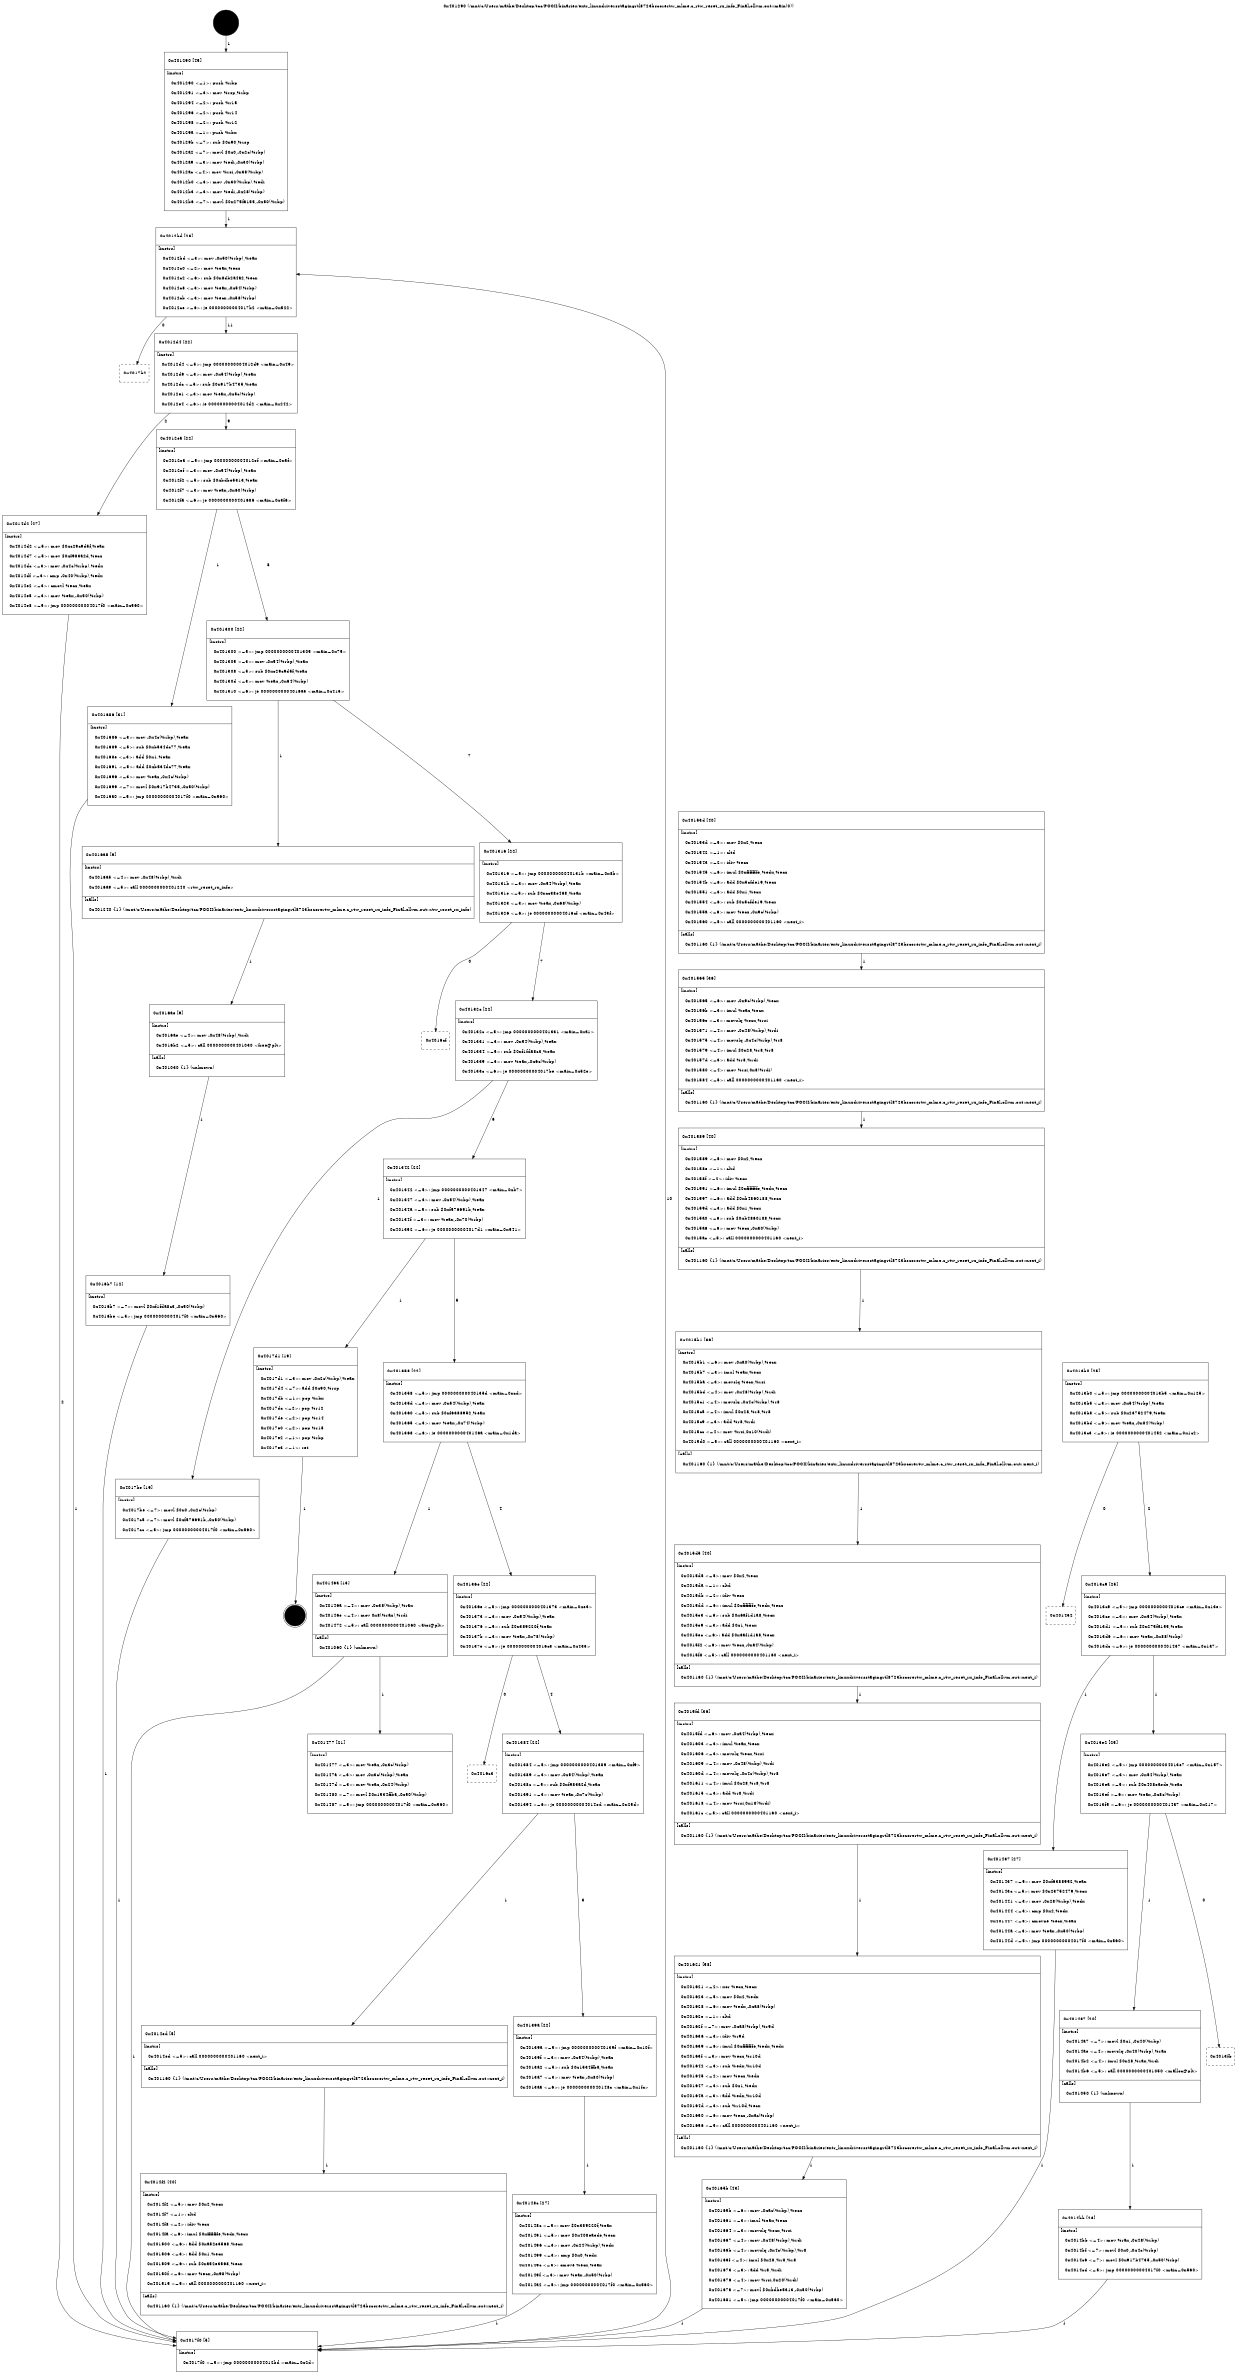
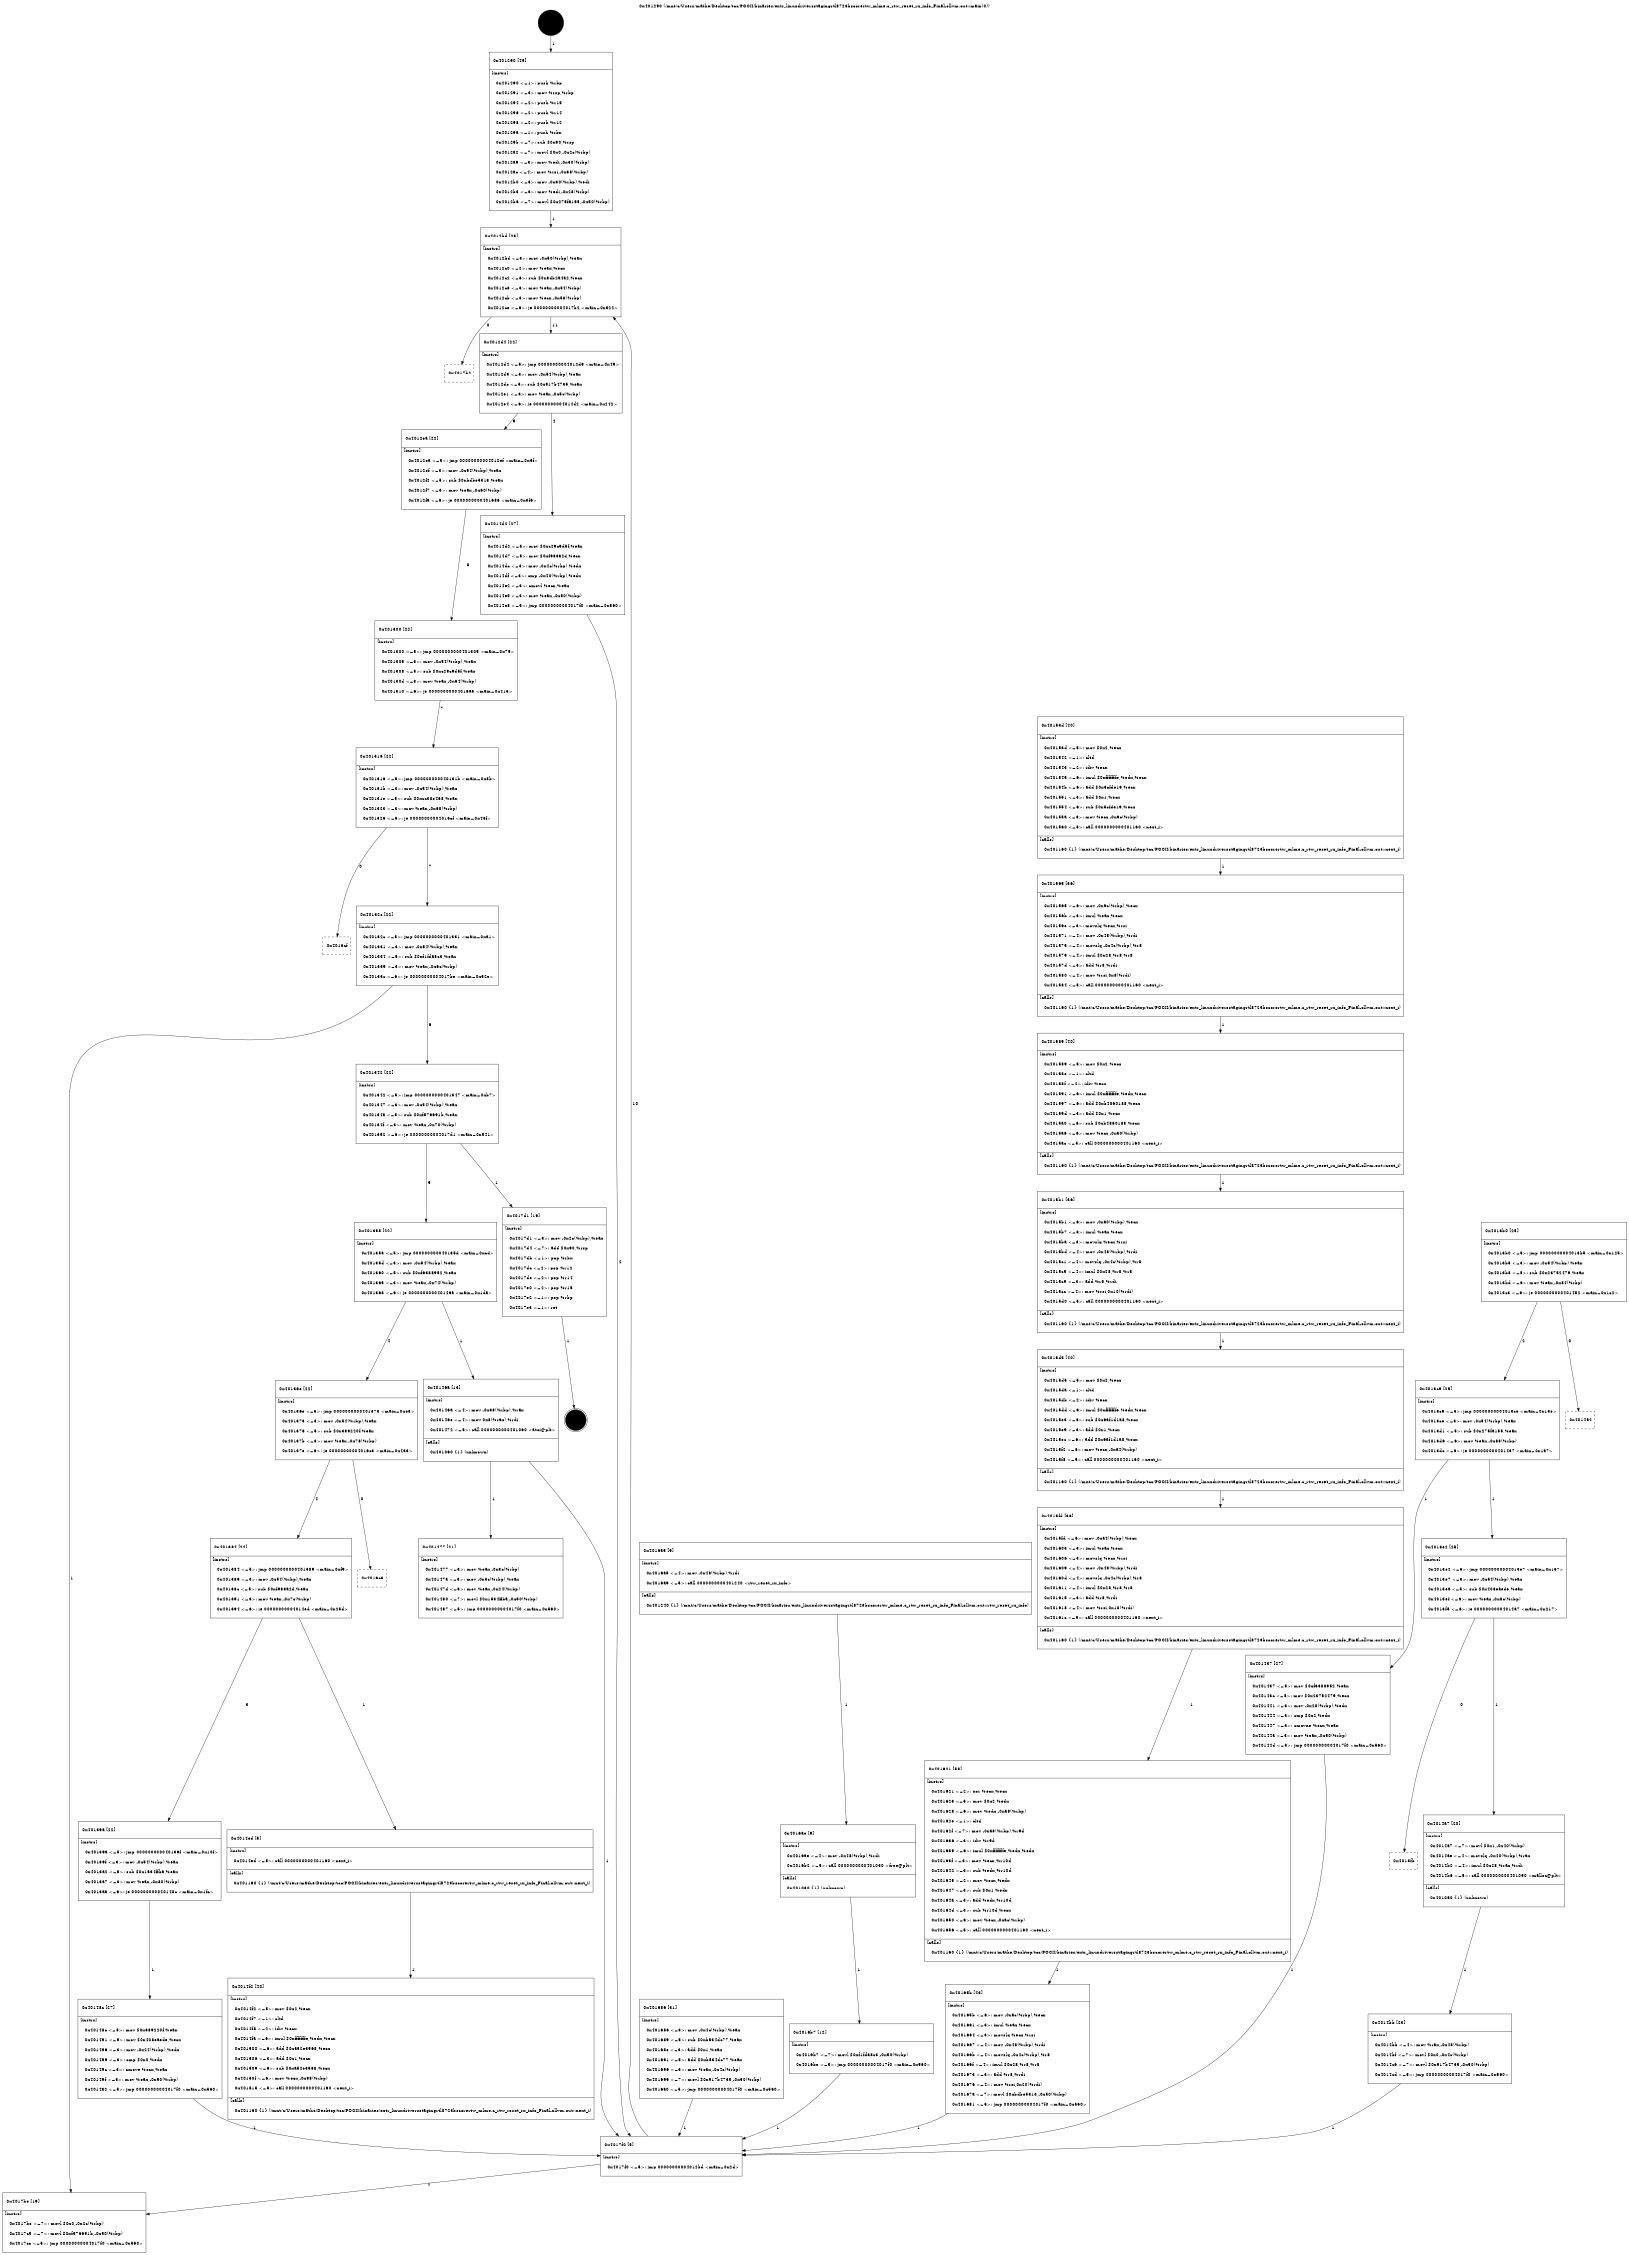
edge "0x4012ea [22]" -> "0x401686 [31]": removed, label "1"
edge "0x401300 [22]" -> "0x4016a5 [9]": removed, label "1"
edge "0x4017be [19]" -> "0x4017f0 [5]": reversed
